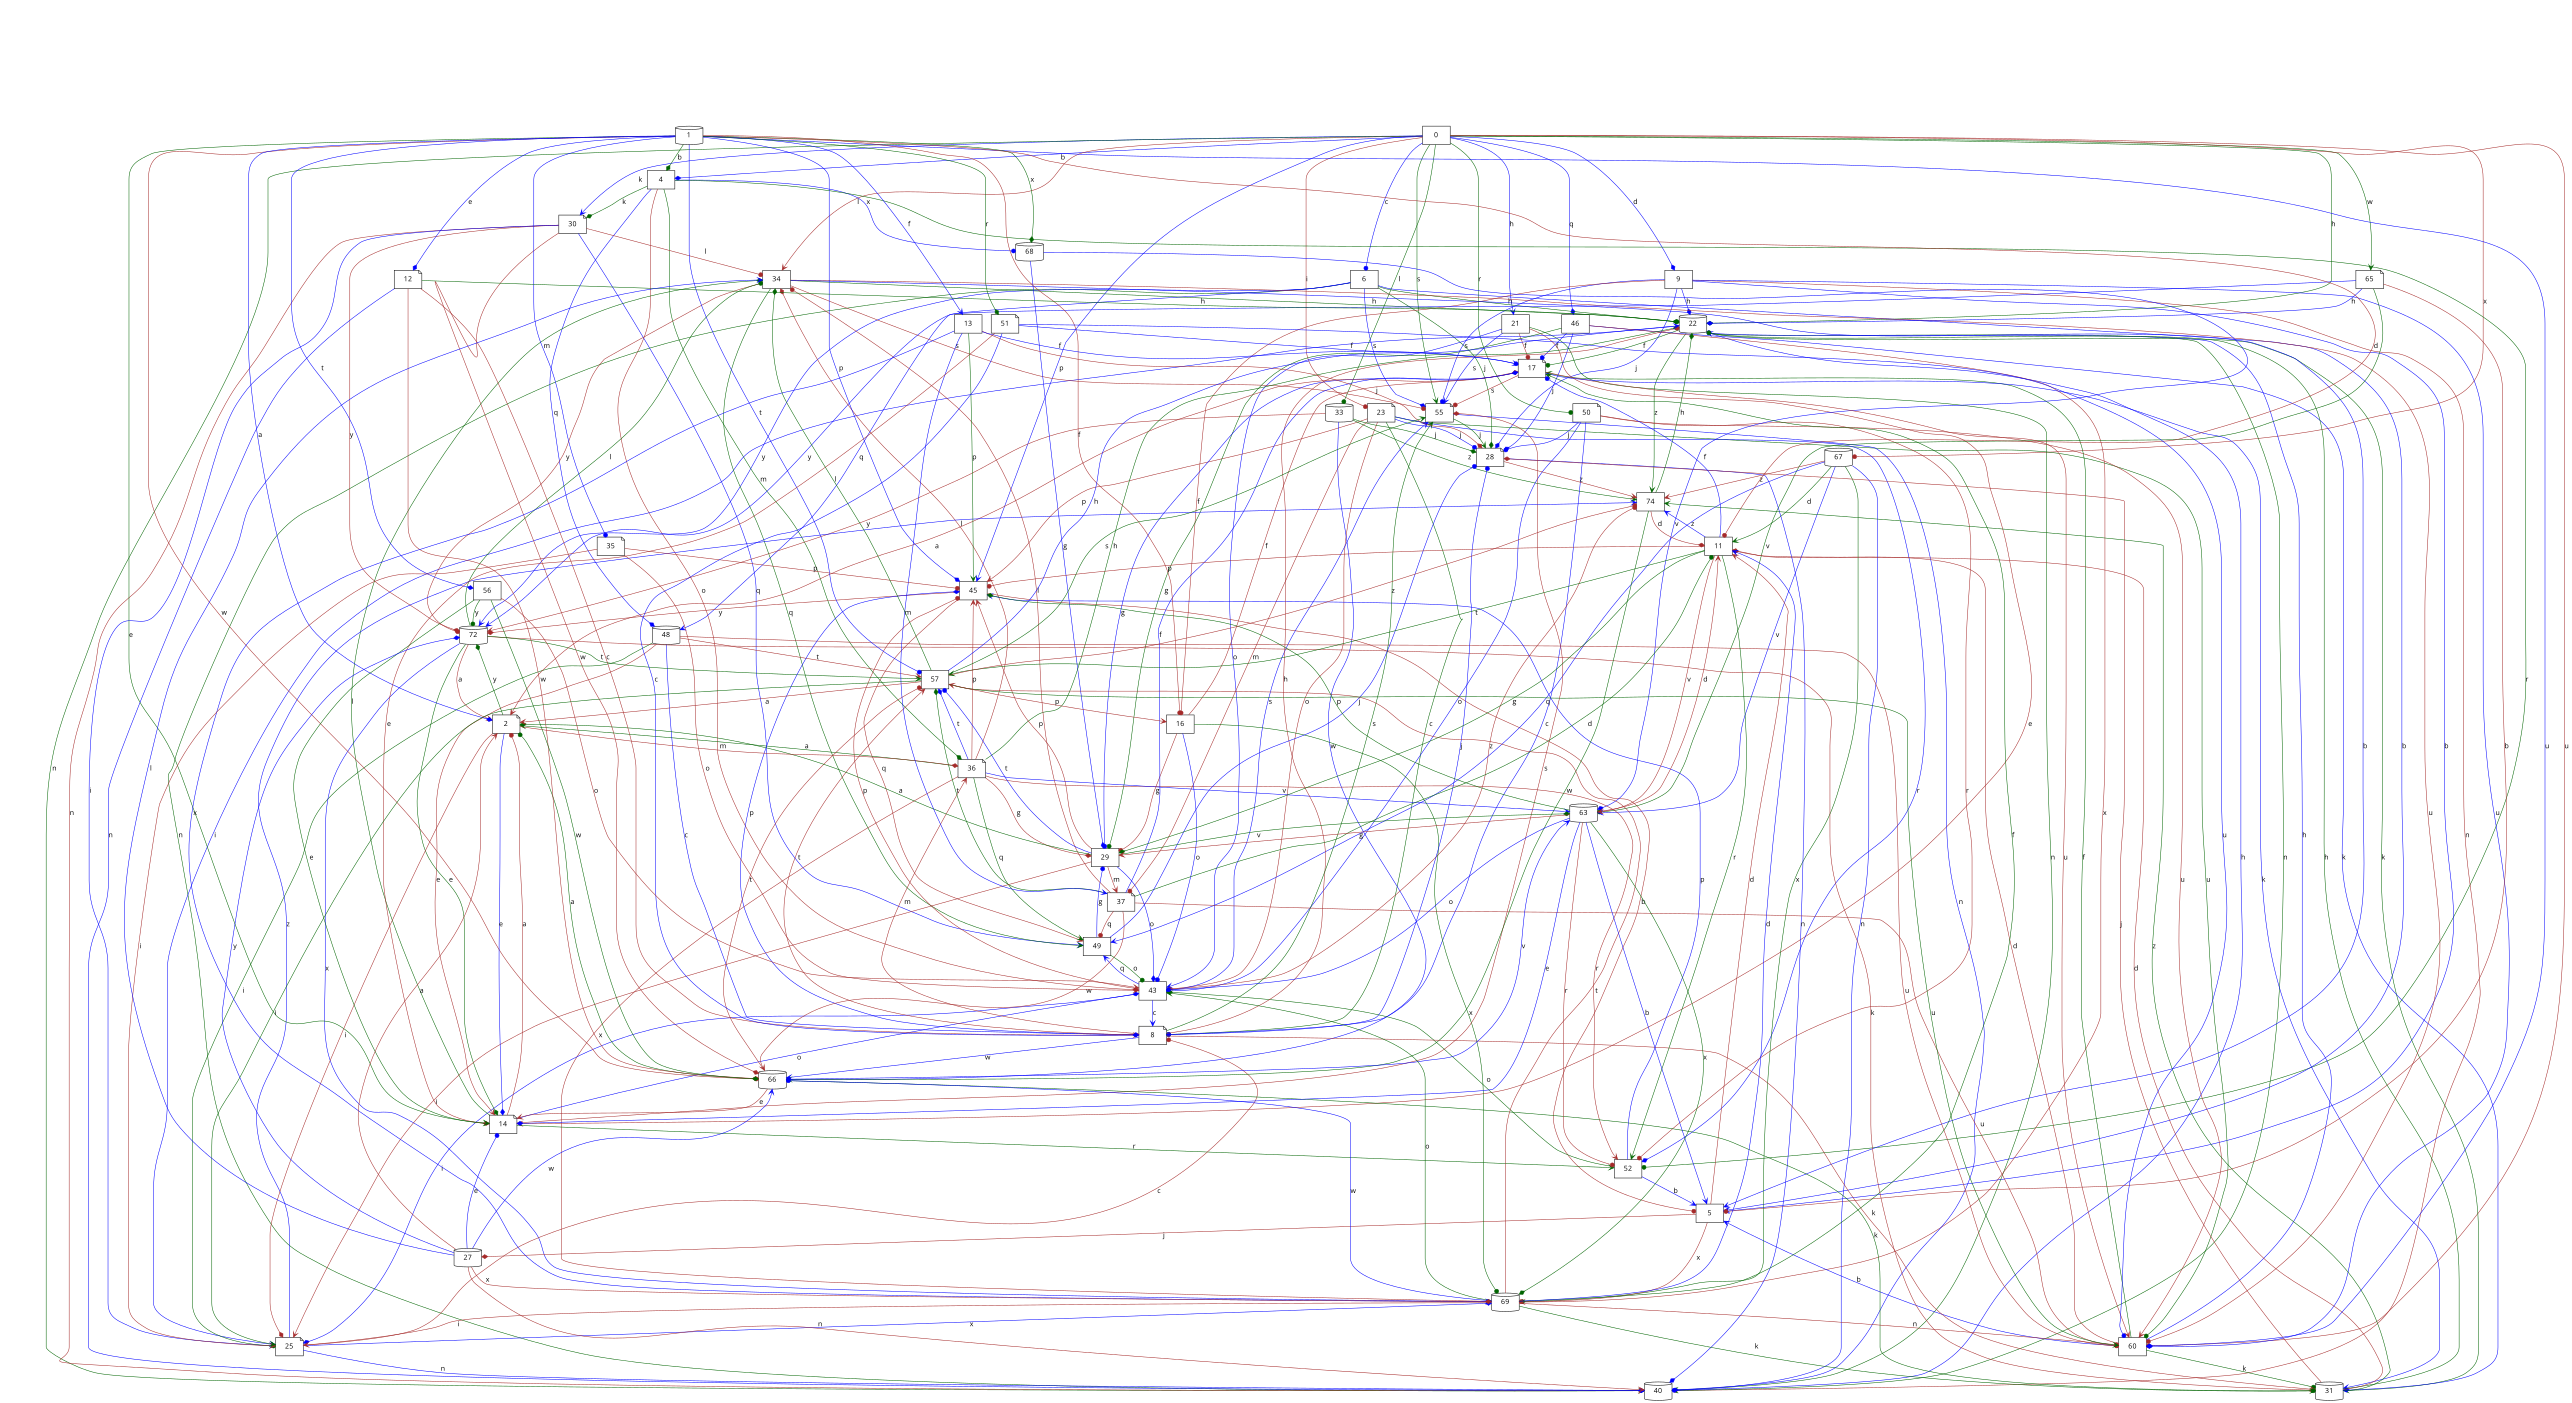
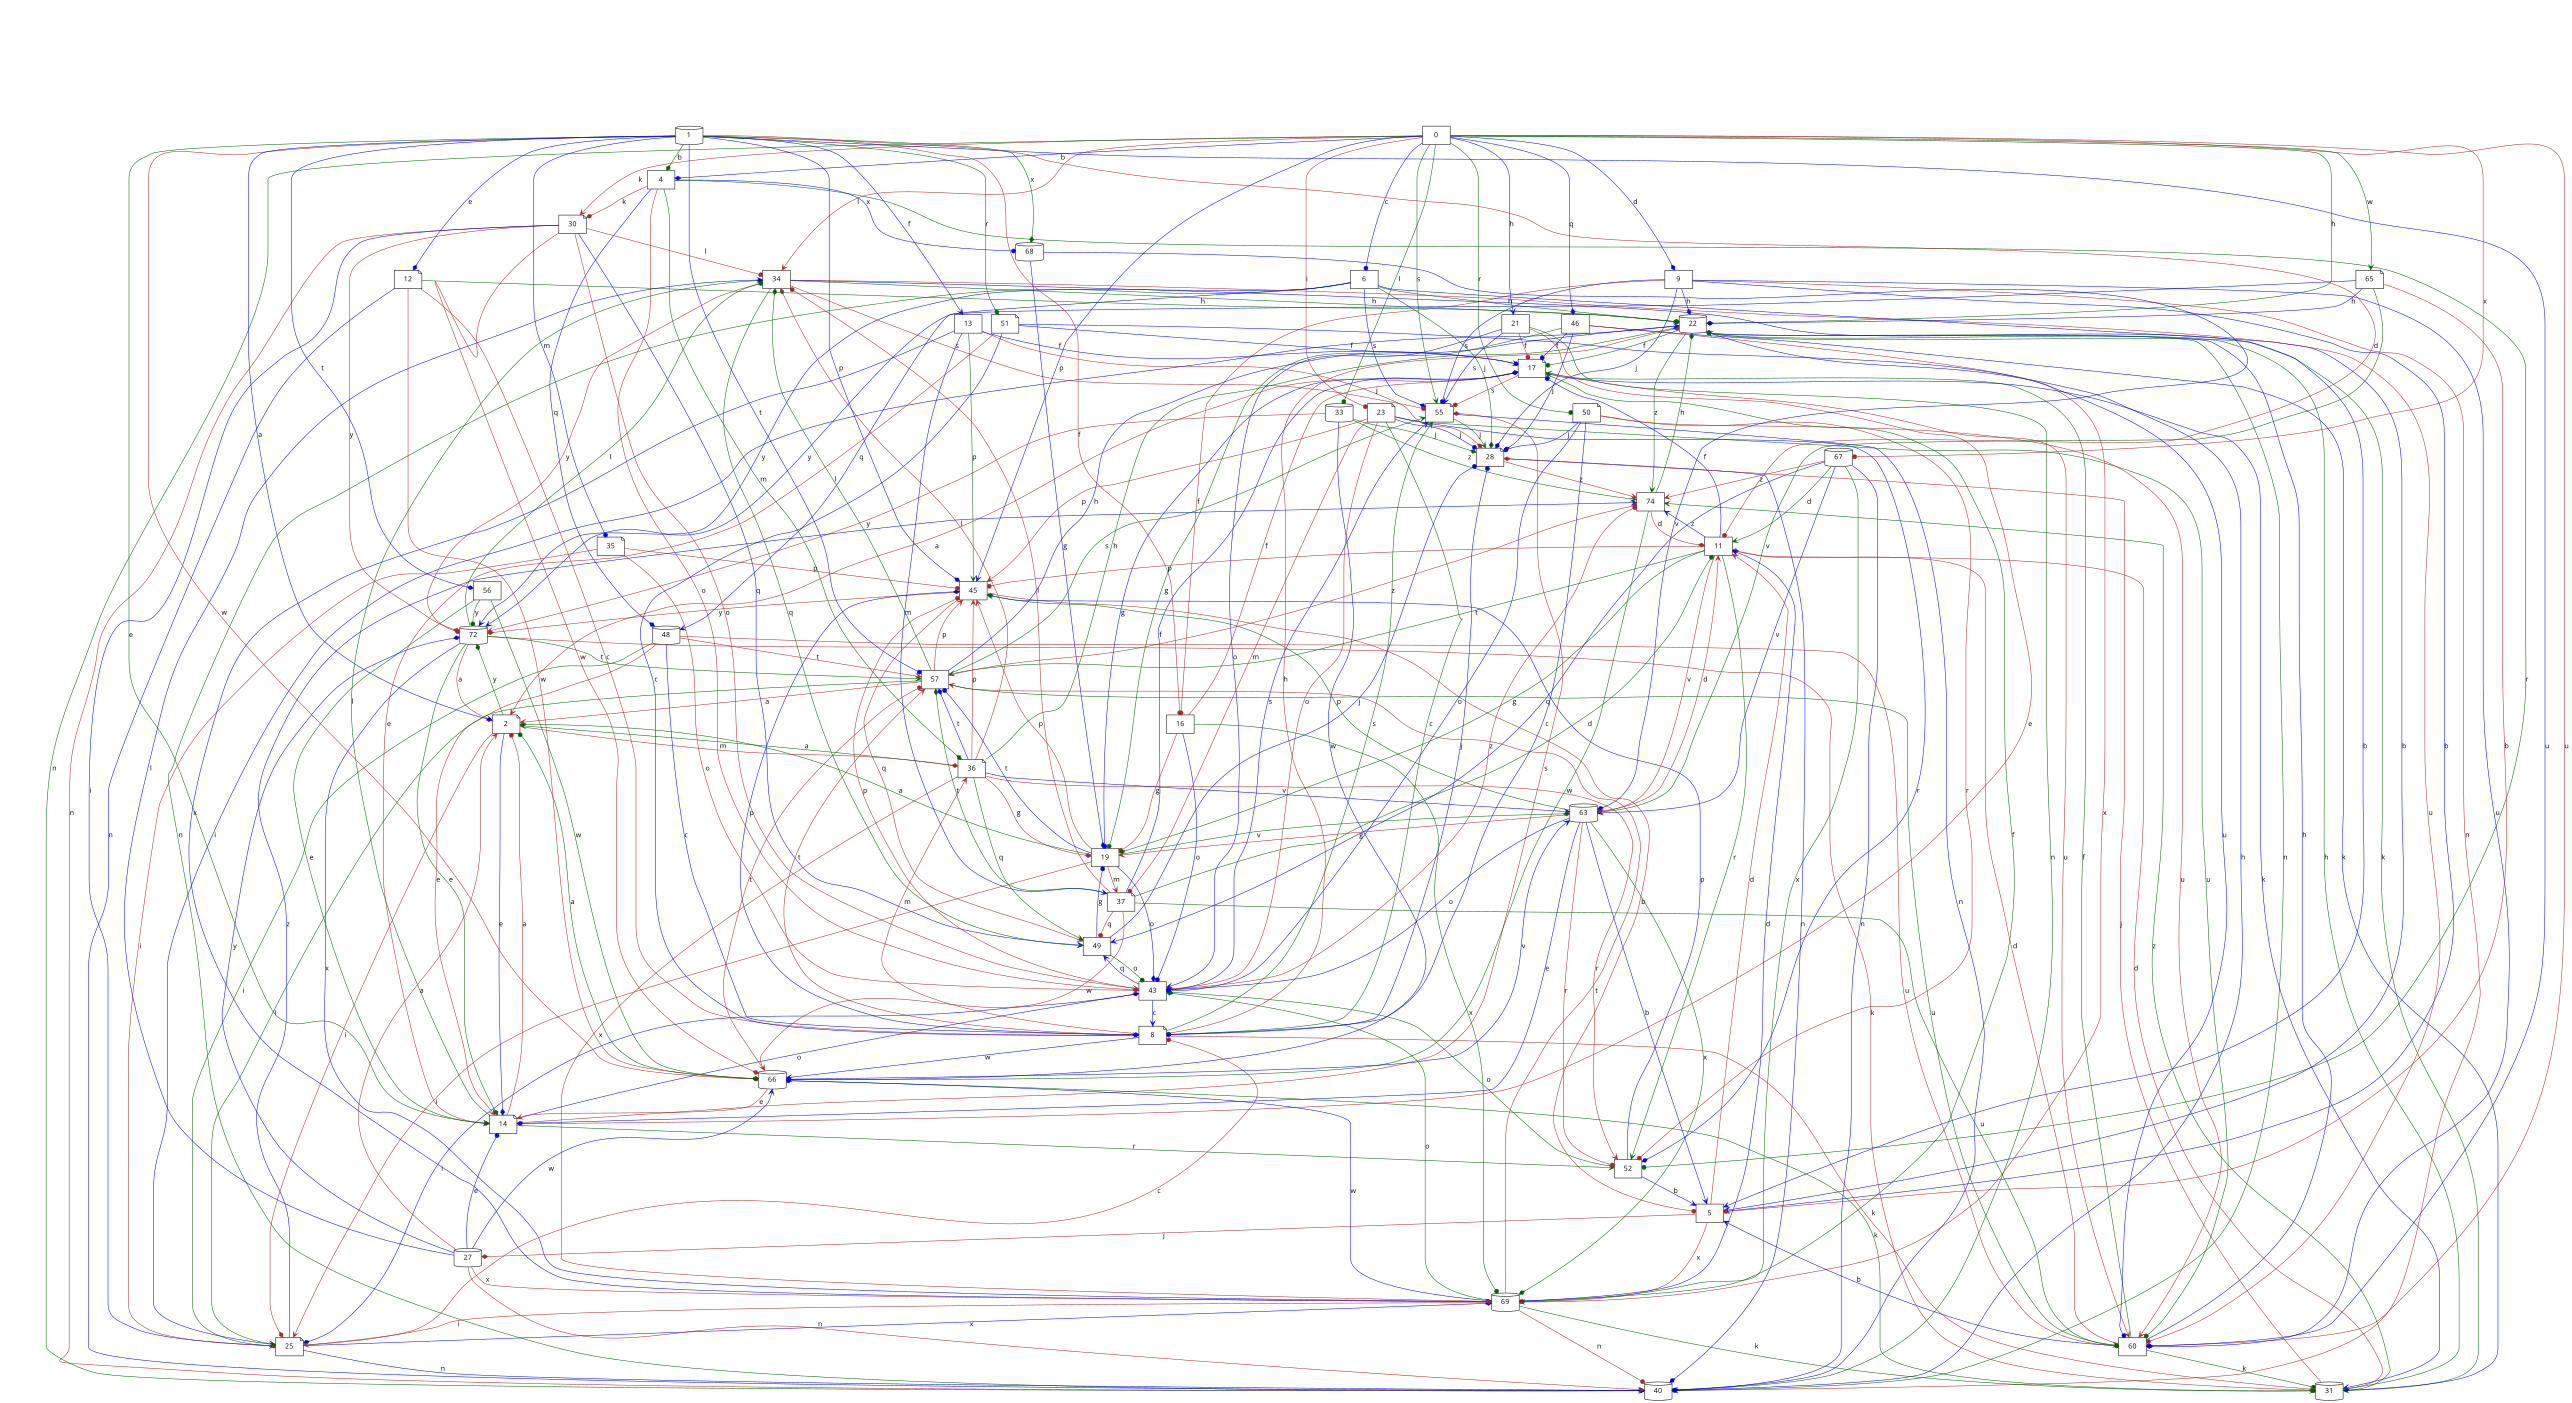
edge "0" -> "30": color blue -> brown
edge "4" -> "30": color darkgreen -> brown
edge "57" -> "16": now "57" -> "45"
node "29": label "29" -> "19"
edge "37" -> "60": color brown -> darkgreen
edge "56" -> "43": now "30" -> "43"
edge "69" -> "43": arrowhead vee -> diamond
edge "69" -> "60": now "69" -> "40"
